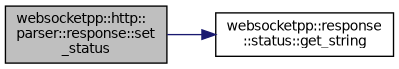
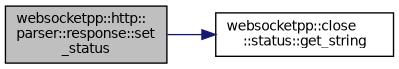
node "websocketpp::response ::status::get_string": label "websocketpp::response ::status::get_string" -> "websocketpp::close ::status::get_string"
